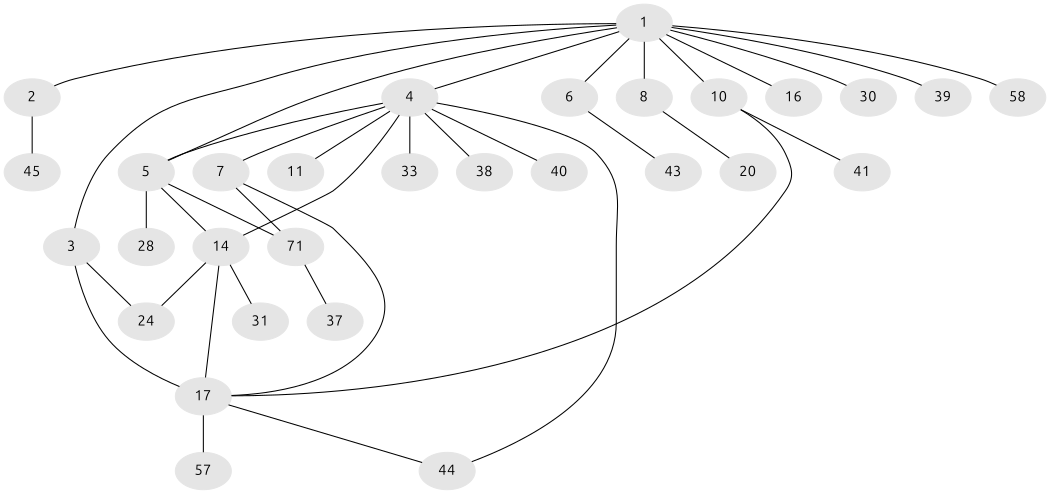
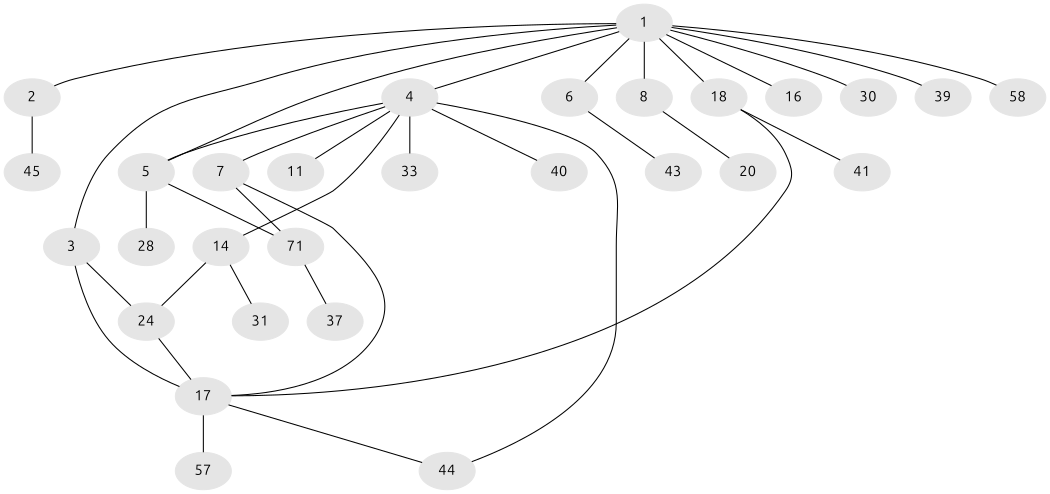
node "10": label "10" -> "18"
node "38": removed
edge "5" -- "14": removed
edge "14" -- "17": now "24" -- "17"
